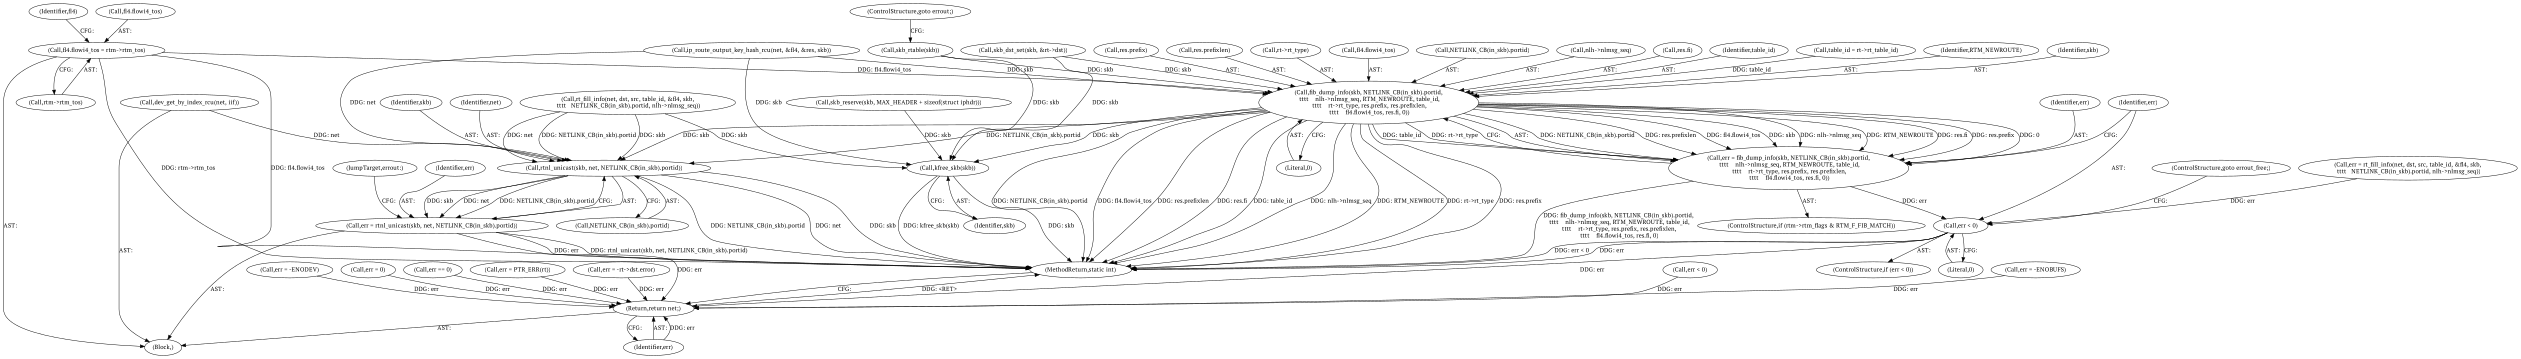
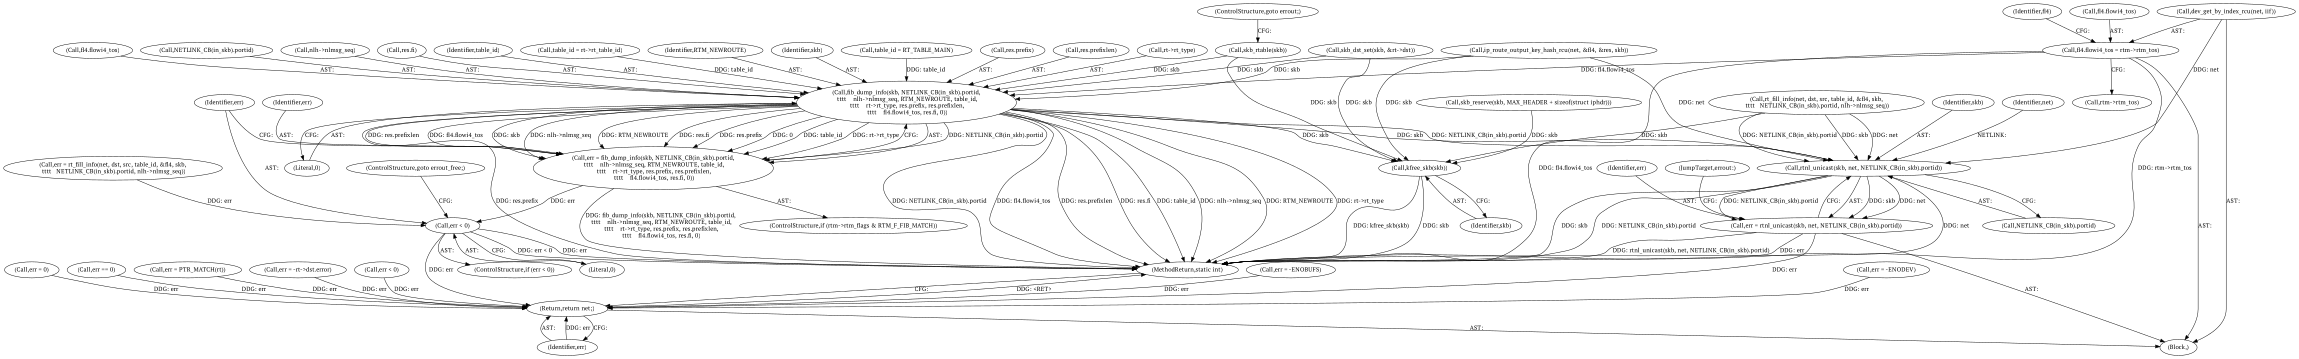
node "(Call,table_id = RT_TABLE_MAIN)": added
edge "(Call,rtm->rtm_tos)" -> "(Call,fl4.flowi4_tos = rtm->rtm_tos)": now "(Call,dev_get_by_index_rcu(net, iif))" -> "(Call,fl4.flowi4_tos = rtm->rtm_tos)"
edge "(Identifier,net)" -> "(Call,rtnl_unicast(skb, net, NETLINK_CB(in_skb).portid))": label "AST: " -> "NETLINK: "
node "(Call,err = PTR_ERR(rt))": label "(Call,err = PTR_ERR(rt))" -> "(Call,err = PTR_MATCH(rt))"
